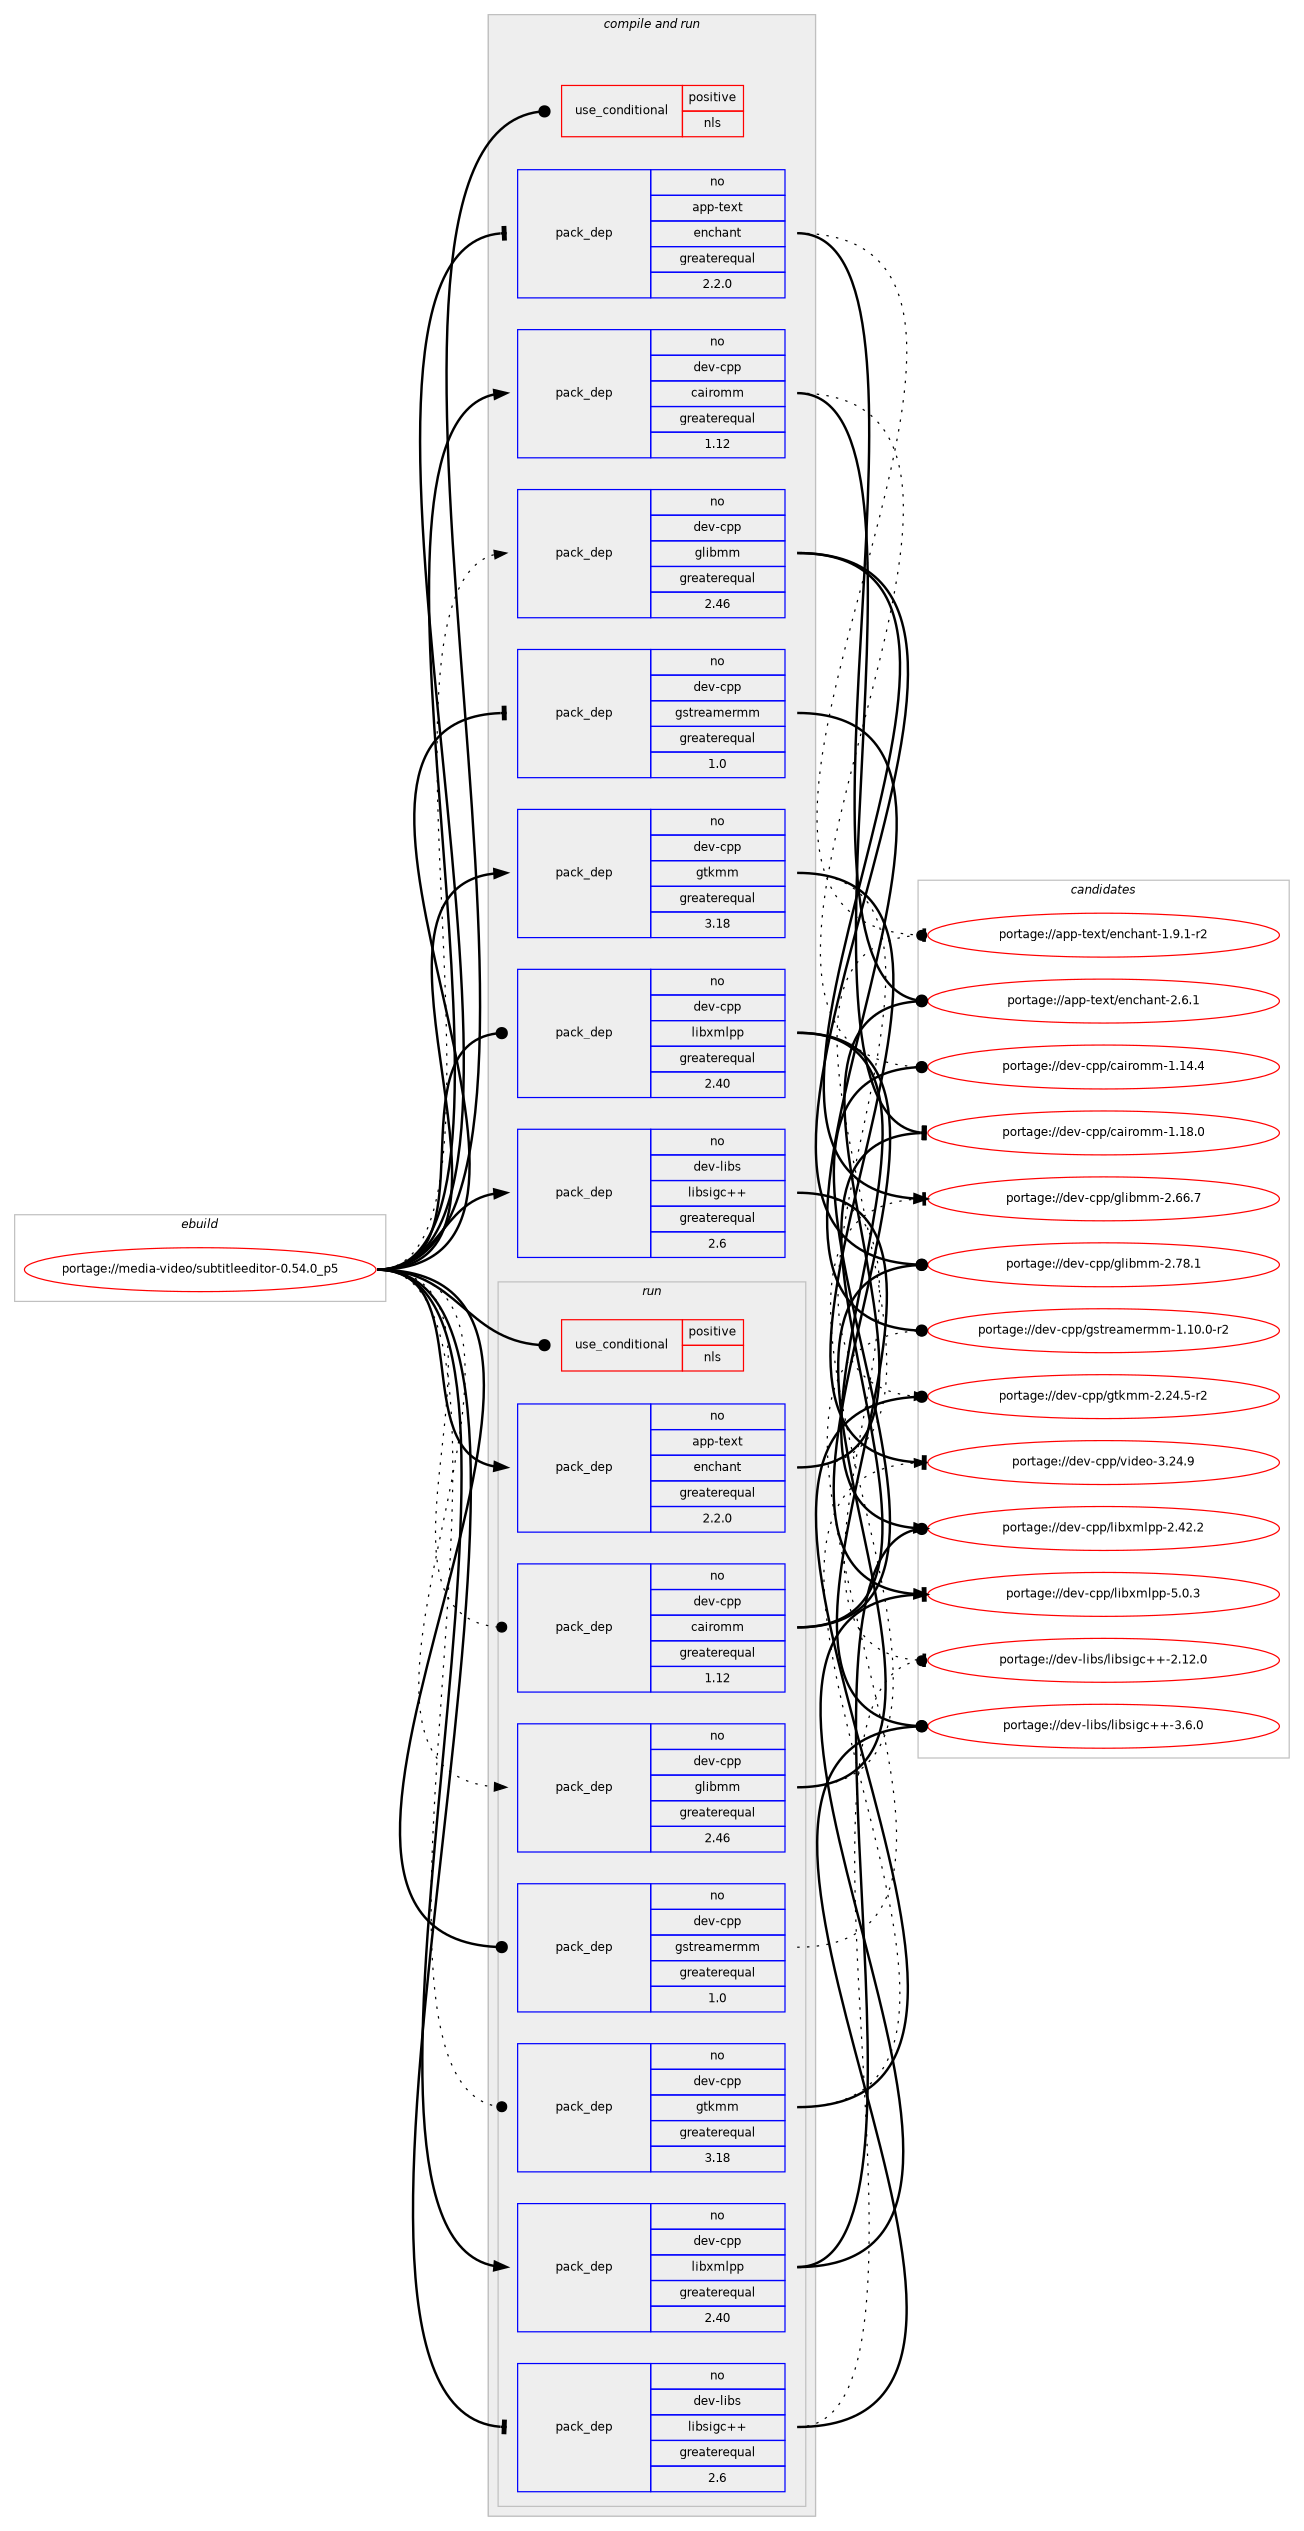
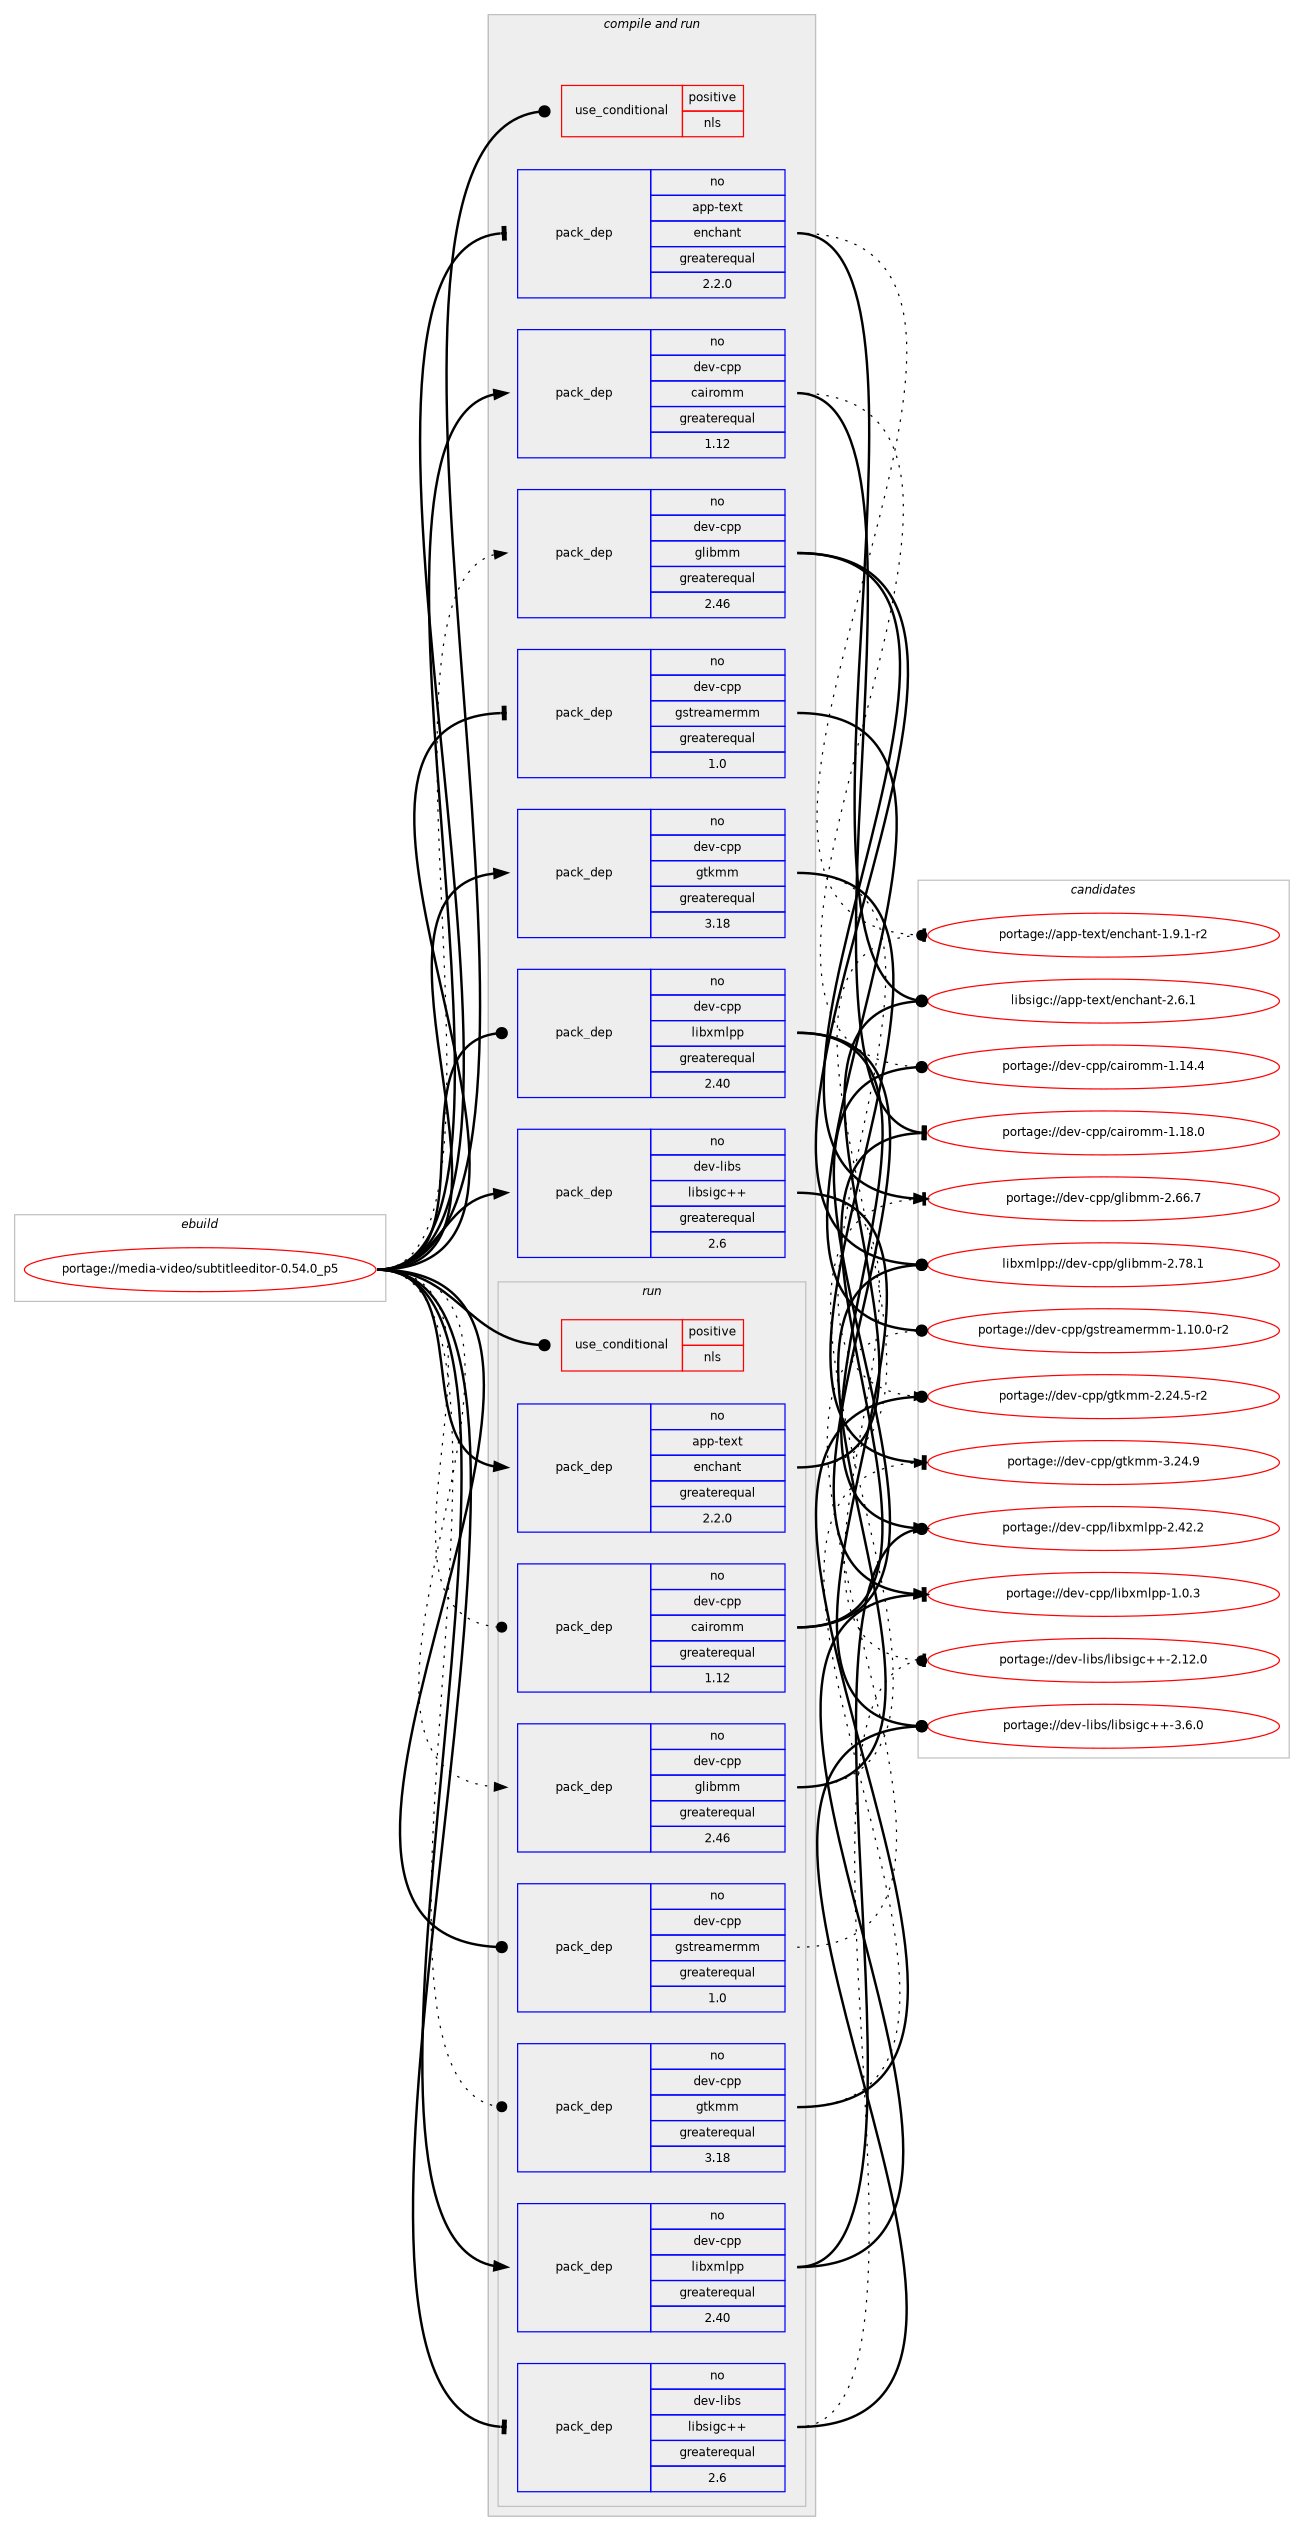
node "portage://app-text/enchant-2.6.1": label "portage://app-text/enchant-2.6.1" -> "libsigc://app-text/enchant-2.6.1"
node "portage://dev-cpp/glibmm-2.78.1": label "portage://dev-cpp/glibmm-2.78.1" -> "libxmlpp://dev-cpp/glibmm-2.78.1"
node "portage://dev-cpp/video-3.24.9": label "portage://dev-cpp/video-3.24.9" -> "portage://dev-cpp/gtkmm-3.24.9"
node "portage://dev-cpp/libxmlpp-5.0.3": label "portage://dev-cpp/libxmlpp-5.0.3" -> "portage://dev-cpp/libxmlpp-1.0.3"
